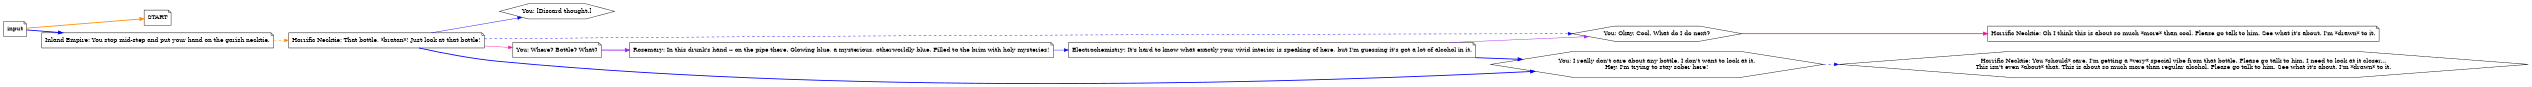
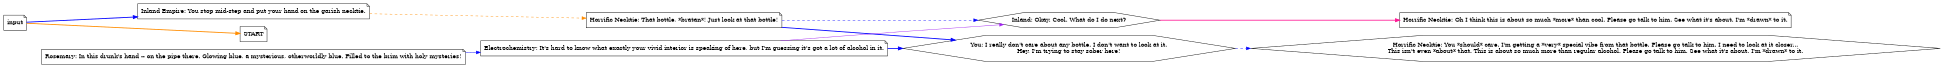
node "You: [Discard thought.]": removed
node "You: Okay. Cool. What do I do next?": label "You: Okay. Cool. What do I do next?" -> "Inland: Okay. Cool. What do I do next?"
node "You: Where? Bottle? What?": removed
